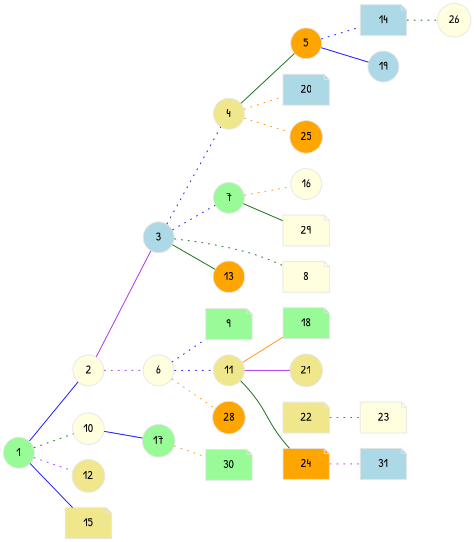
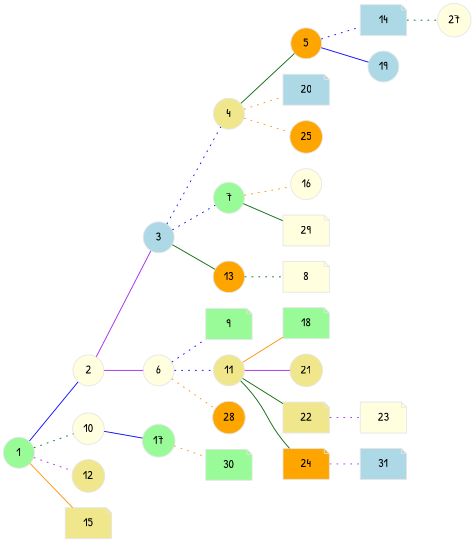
node "26": label "26" -> "27"
edge "3" -- "8": now "13" -- "8"
edge "2" -- "6": style dotted -> solid
edge "11" -- "22": added
edge "1" -- "15": color blue -> darkorange
